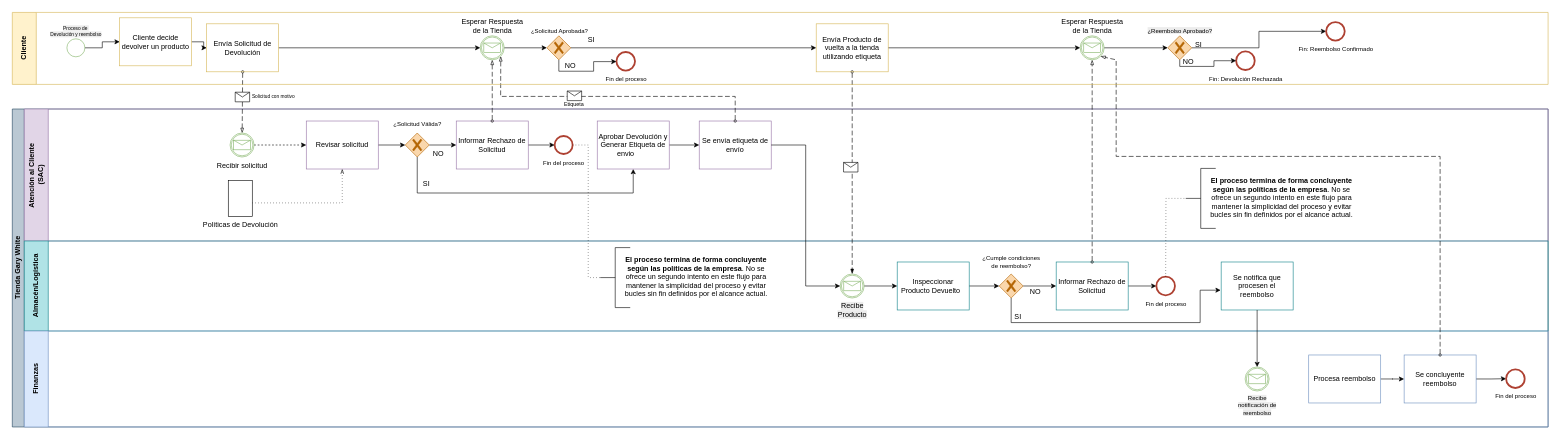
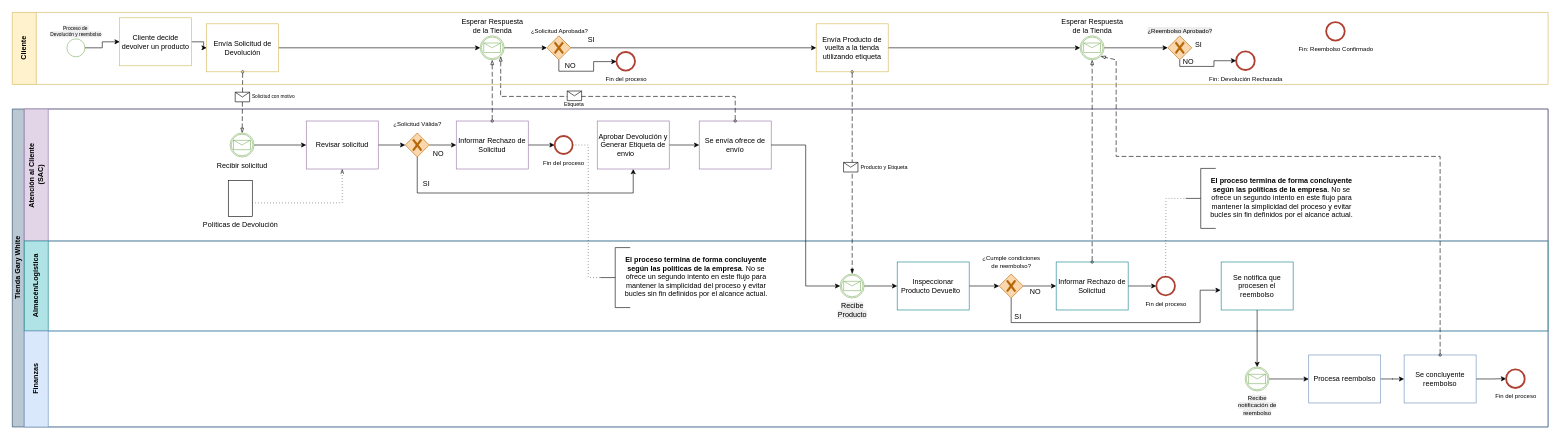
edge "¿Reembolso Aprobado?" -> "Fin: Reembolso Confirmado": removed
edge "Recibir solicitud" -> "Revisar solicitud": style dashed -> solid
node "Se envía etiqueta de envío": label "Se envía etiqueta de envío" -> "Se envía ofrece de envío"
node "Producto y Etiqueta": added
edge "Recibe notificación de reembolso" -> "Procesa reembolso": added
